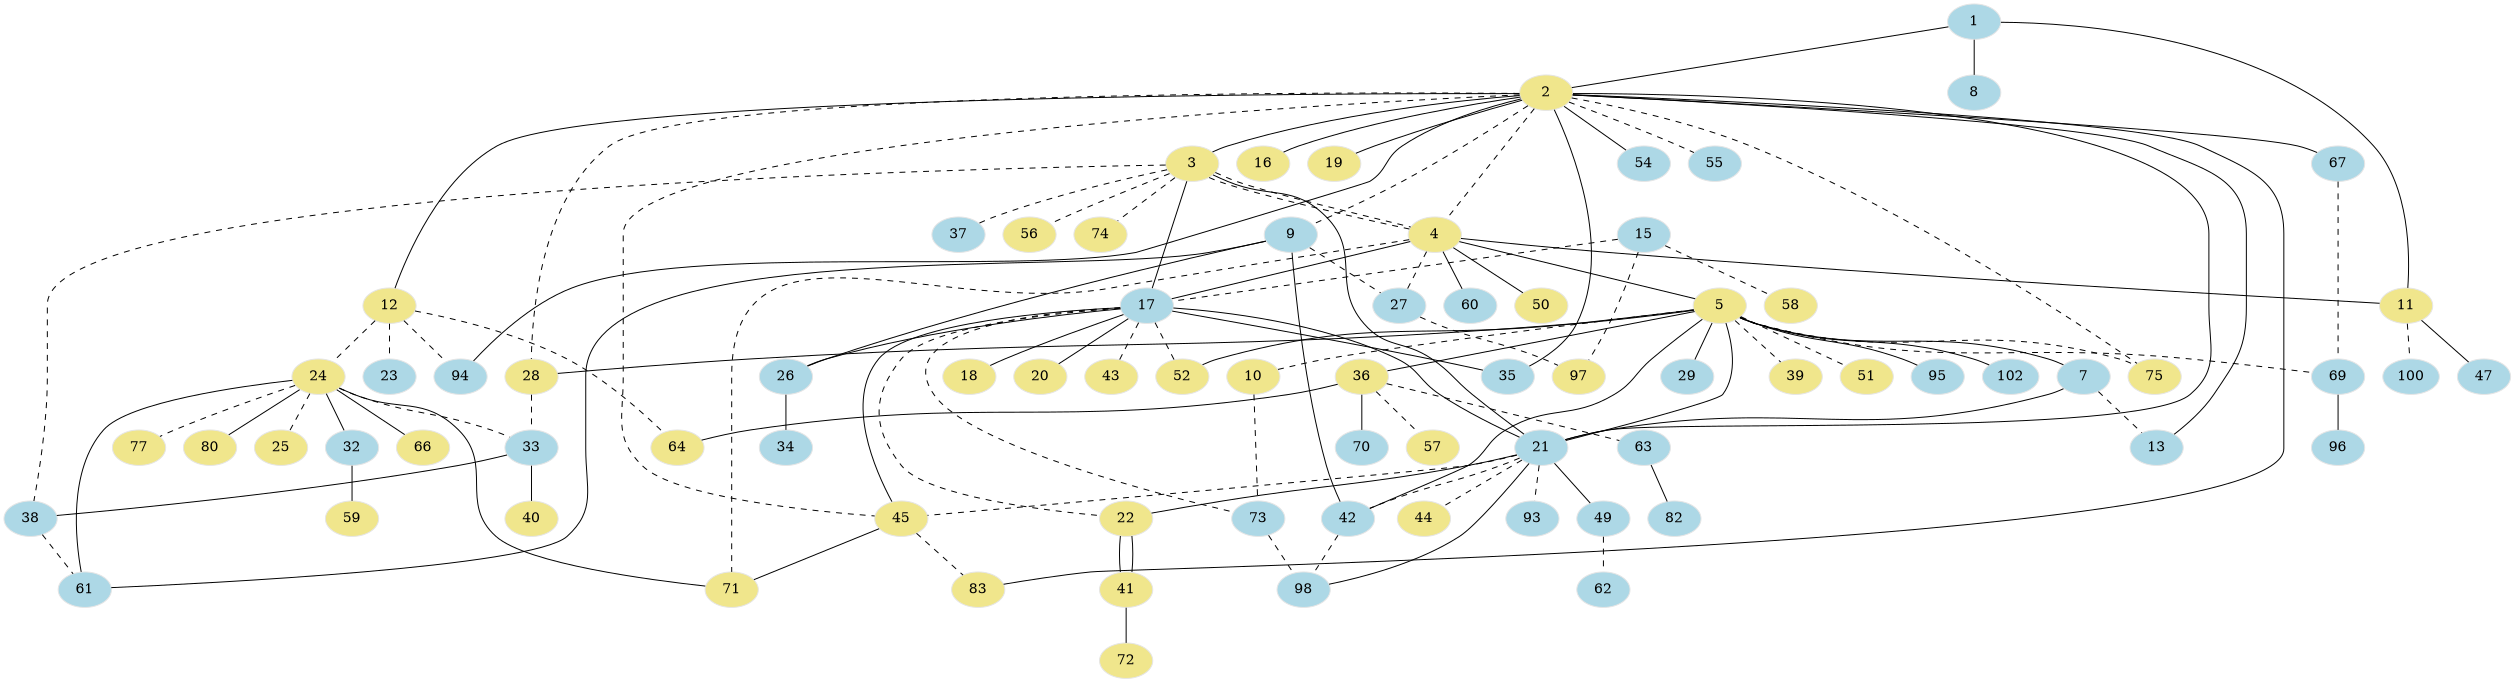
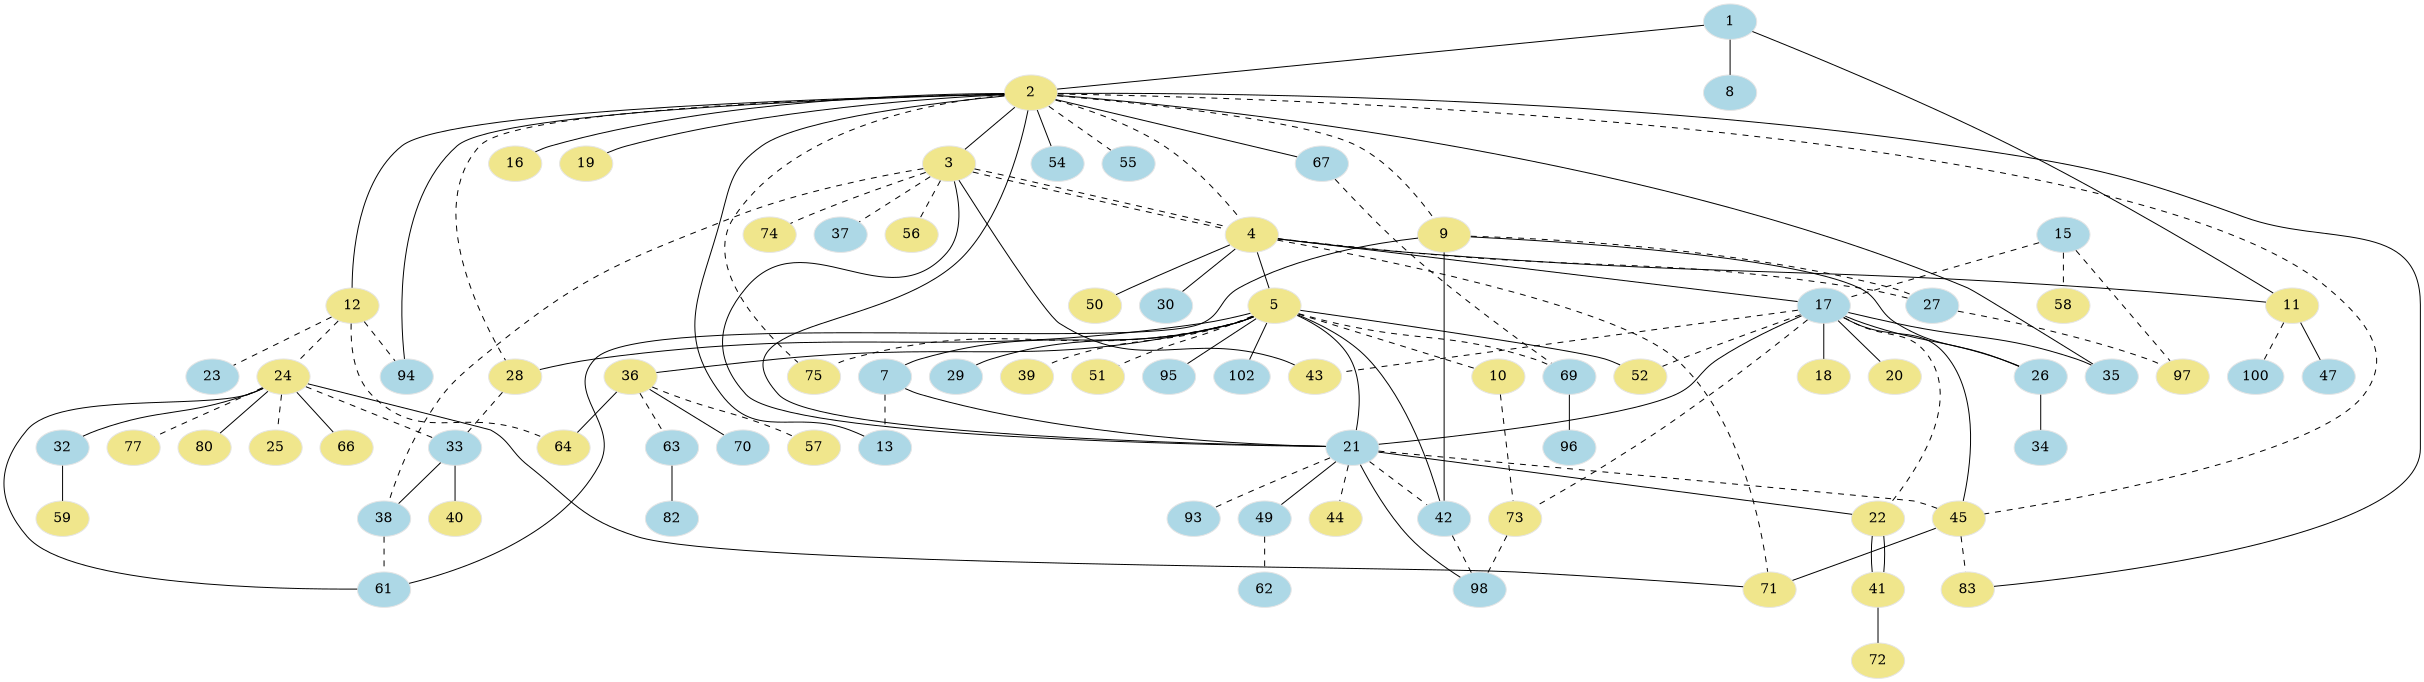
edge "3" -- "17": now "3" -- "43"
node "9": fillcolor lightblue -> khaki
node "60": label "60" -> "30"
node "73": fillcolor lightblue -> khaki
